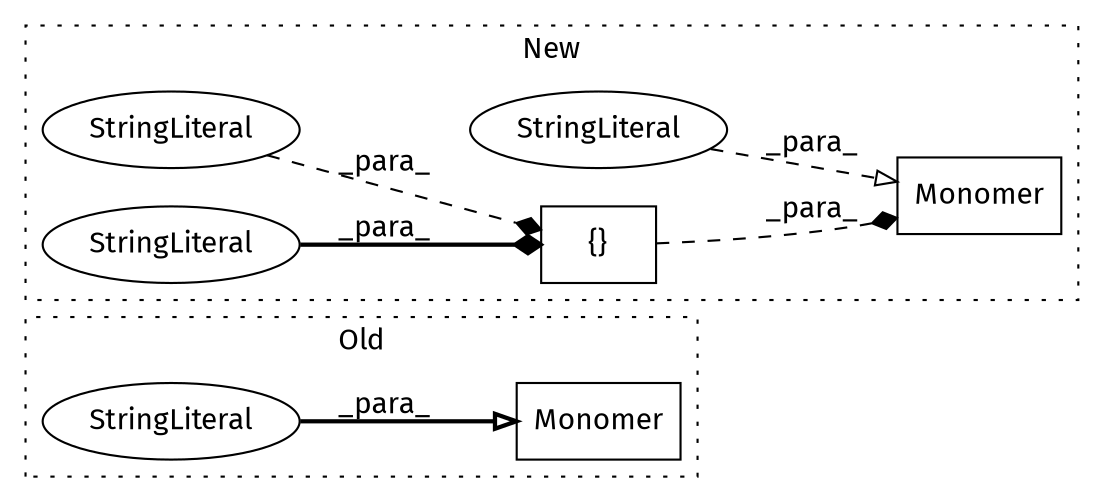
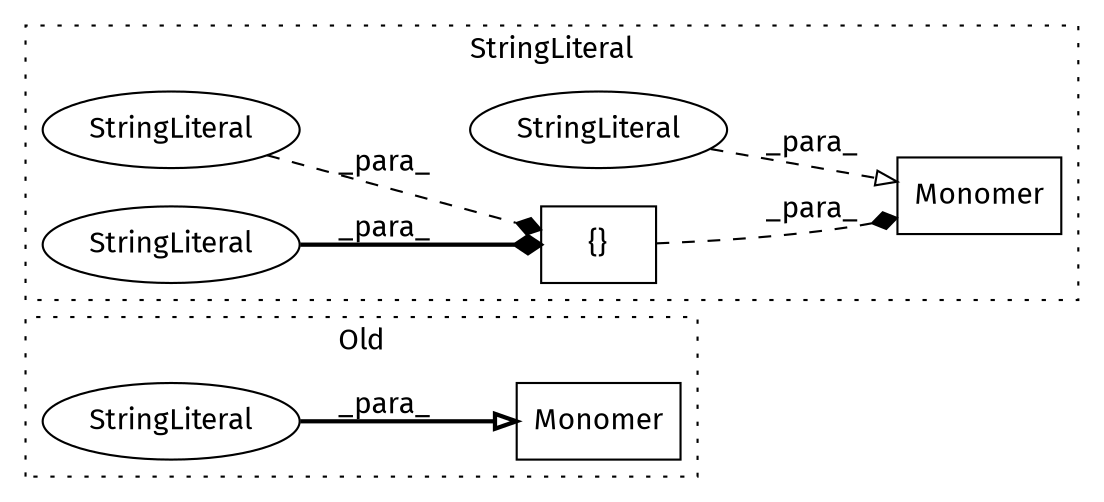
cluster "New": label "New" -> "StringLiteral"
